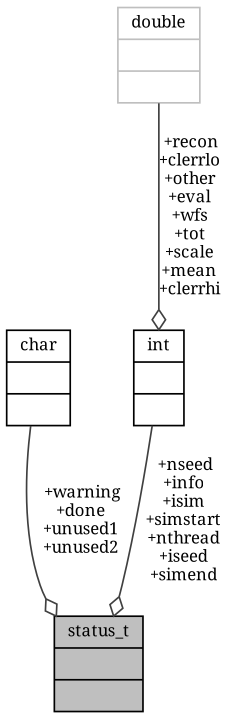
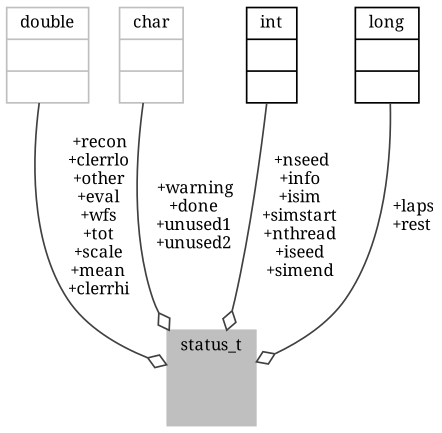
node "long": added
edge "double" -> "int": now "double" -> "status_t"
node "char": color black -> grey75
node "status_t": color black -> grey75
